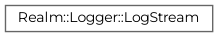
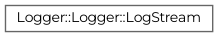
node "Realm::Logger::LogStream": label "Realm::Logger::LogStream" -> "Logger::Logger::LogStream"
